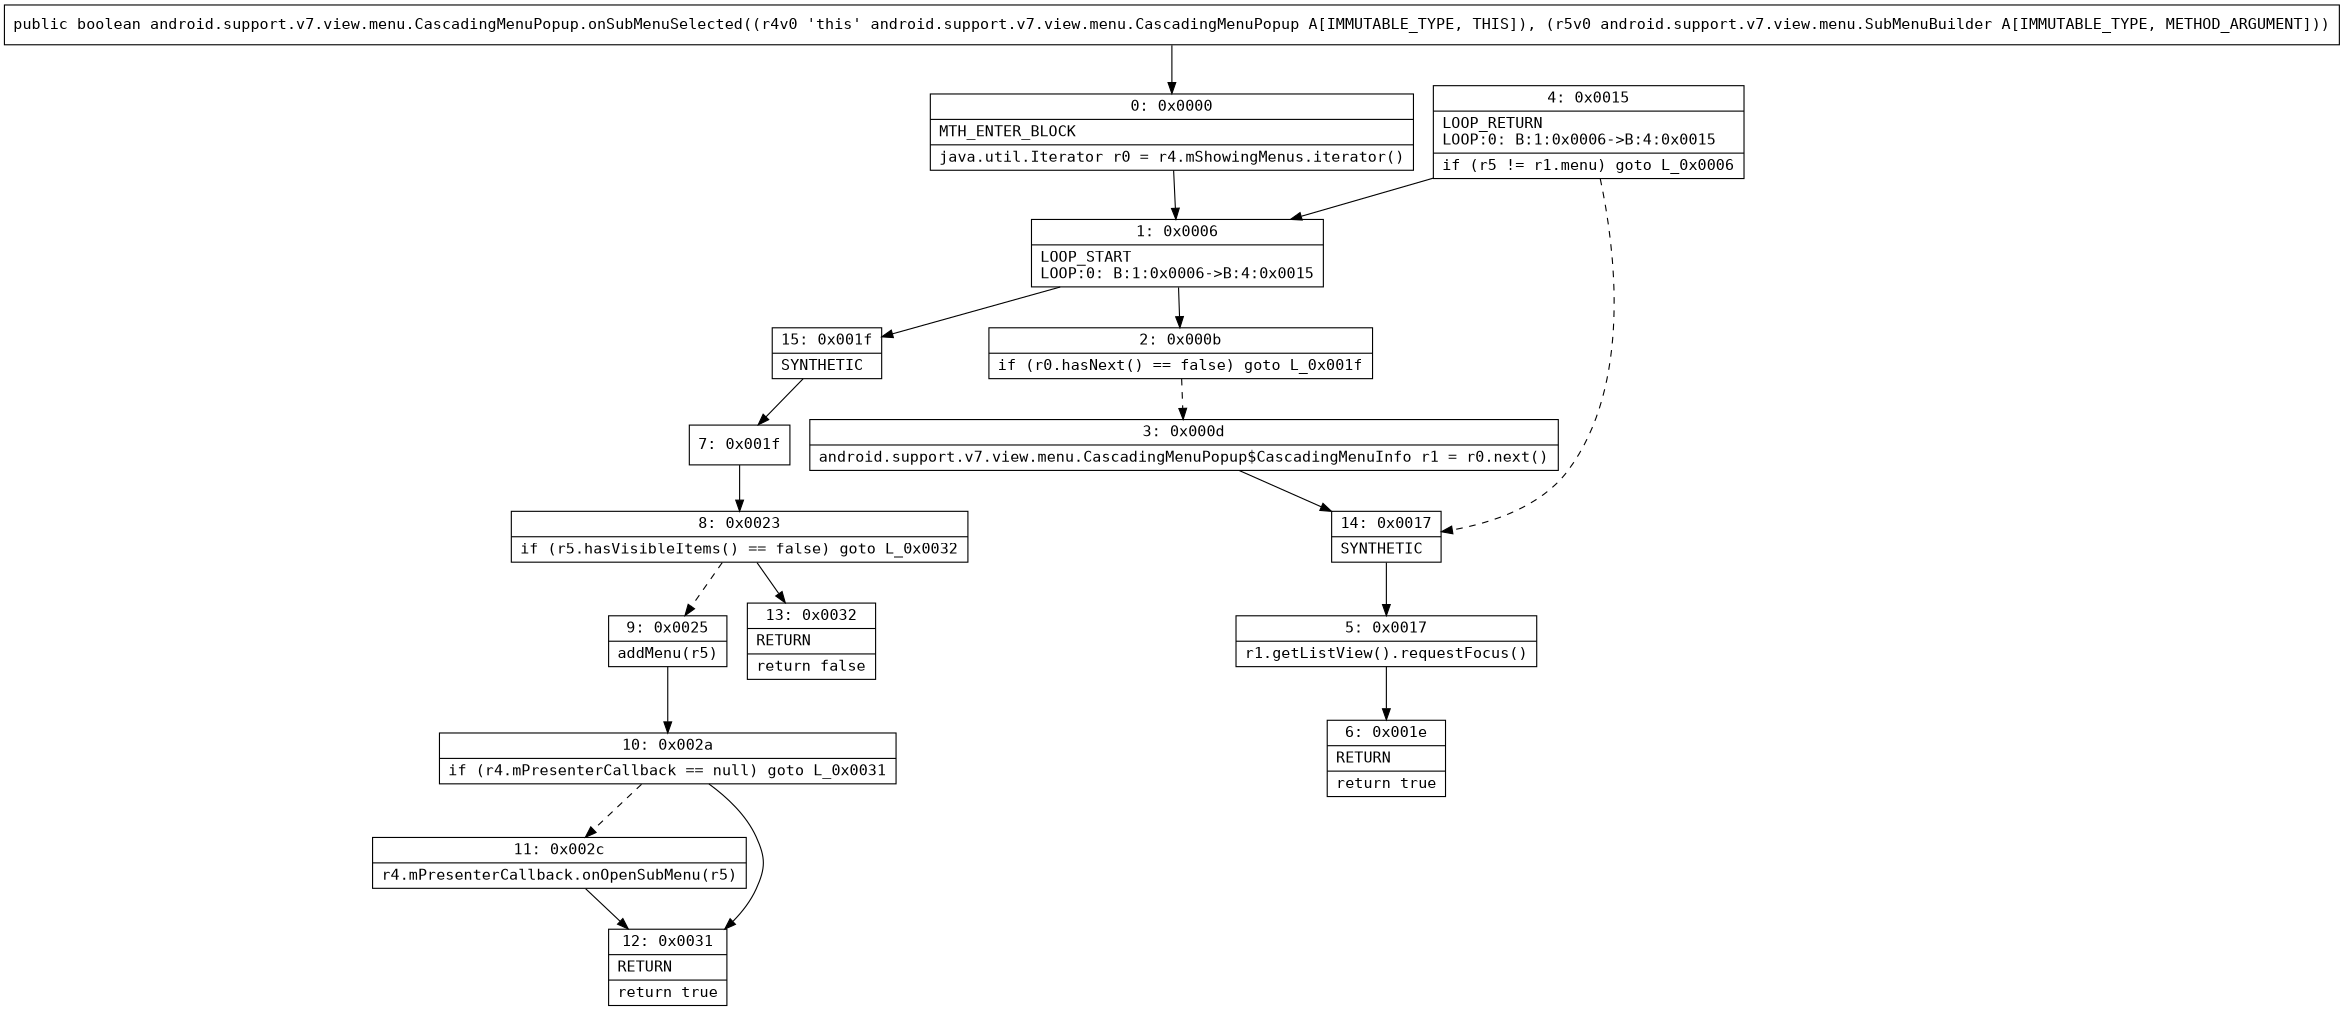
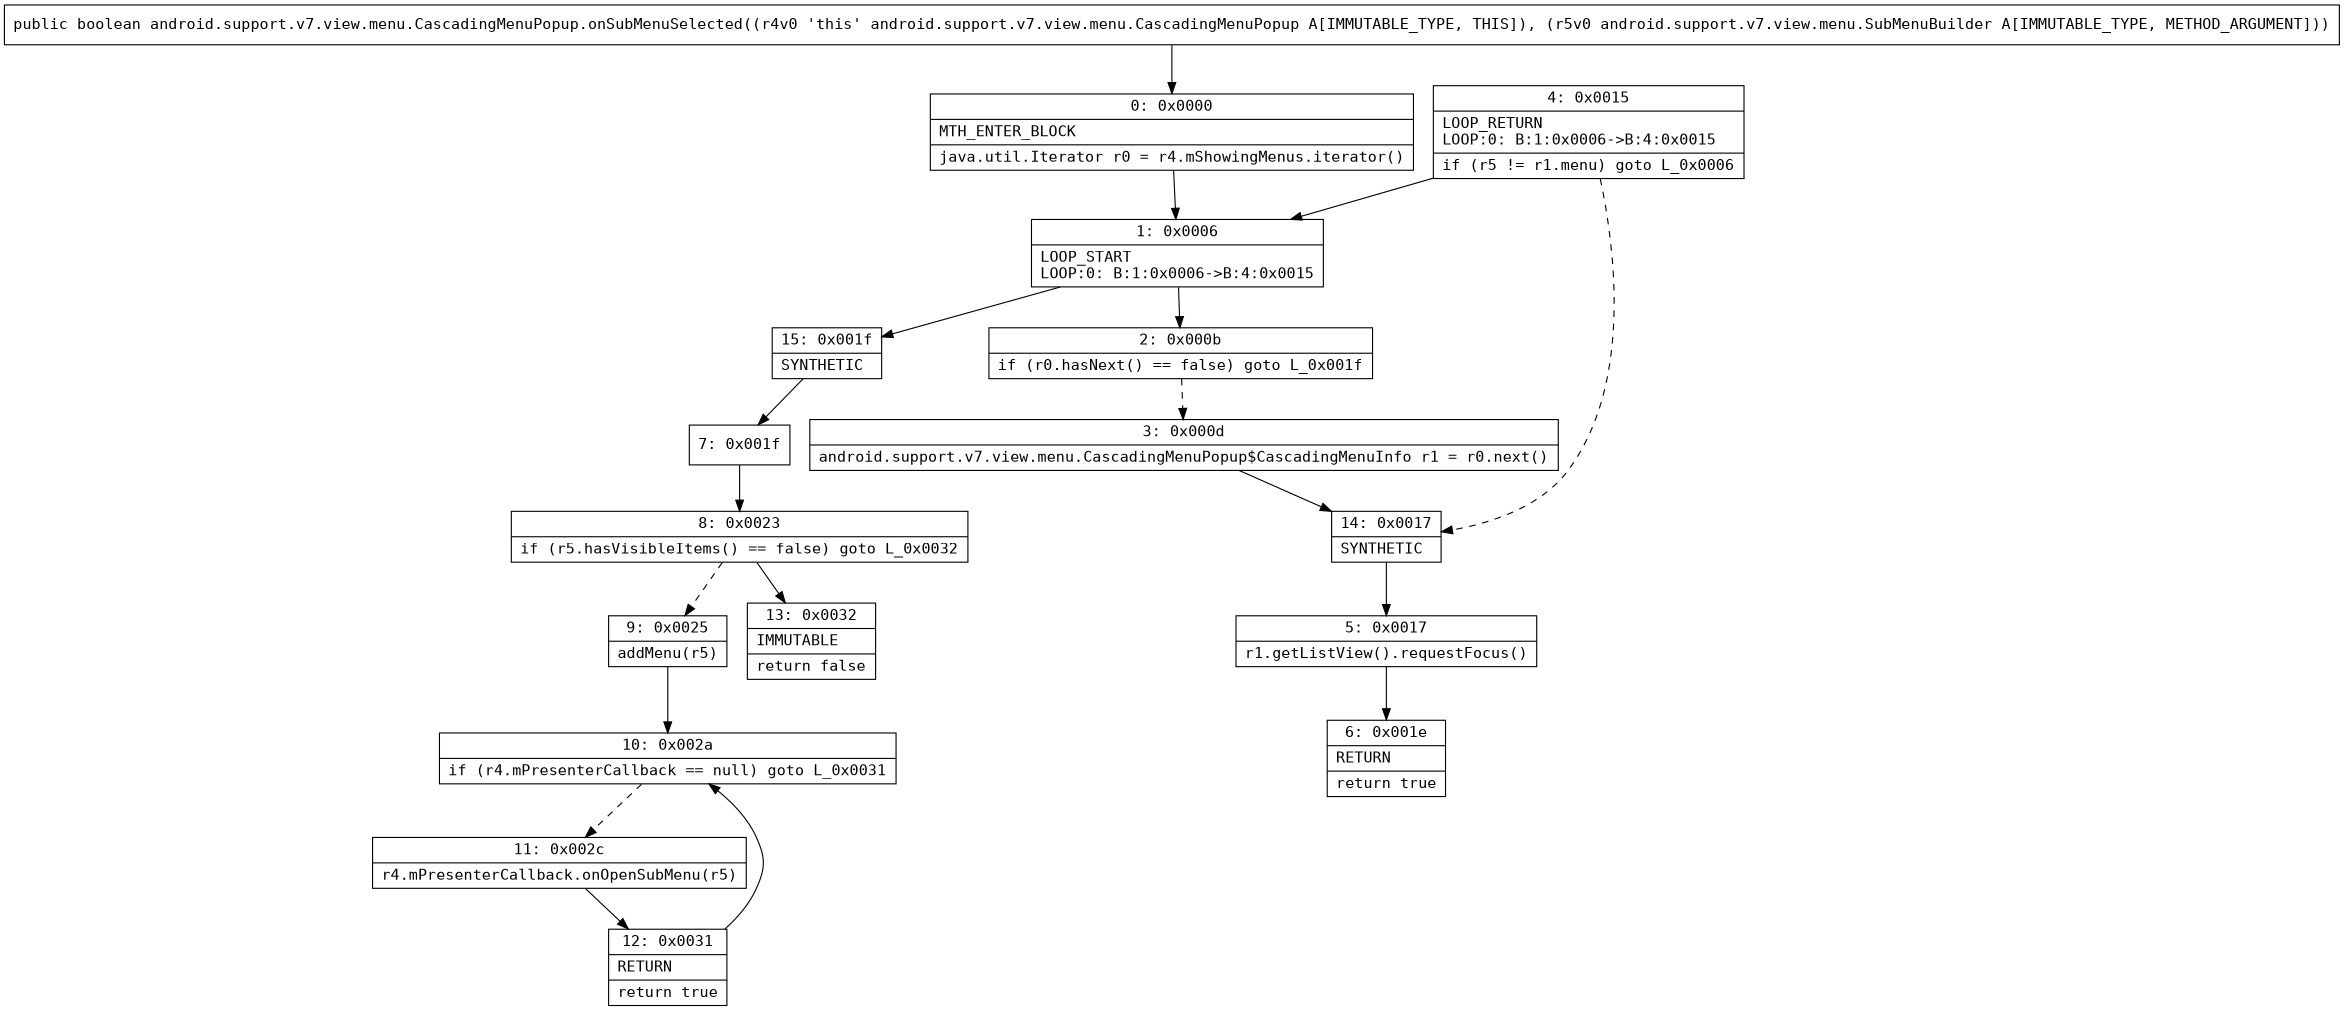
node "13: 0x0032": text "RETURN" -> "IMMUTABLE"
edge "10: 0x002a" -> "12: 0x0031": reversed
